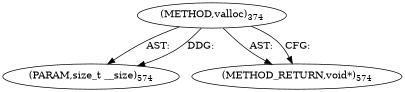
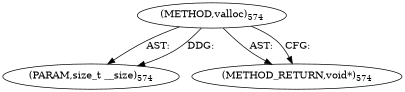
node "(METHOD,valloc)": text "374" -> "574"
